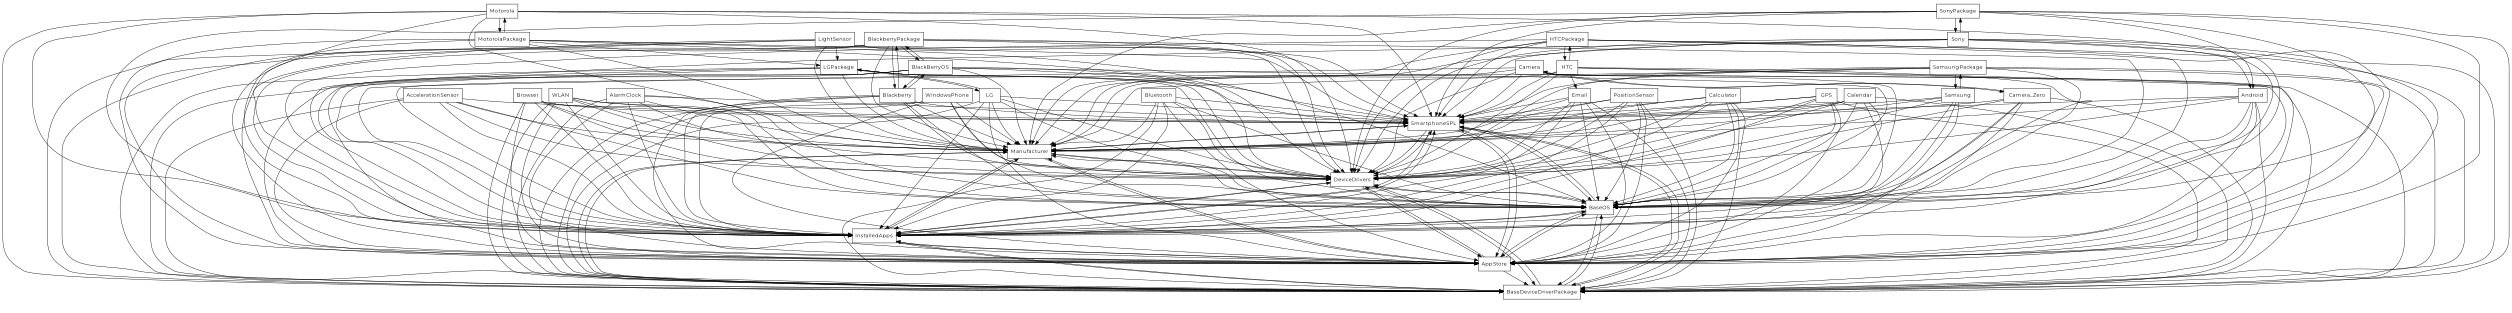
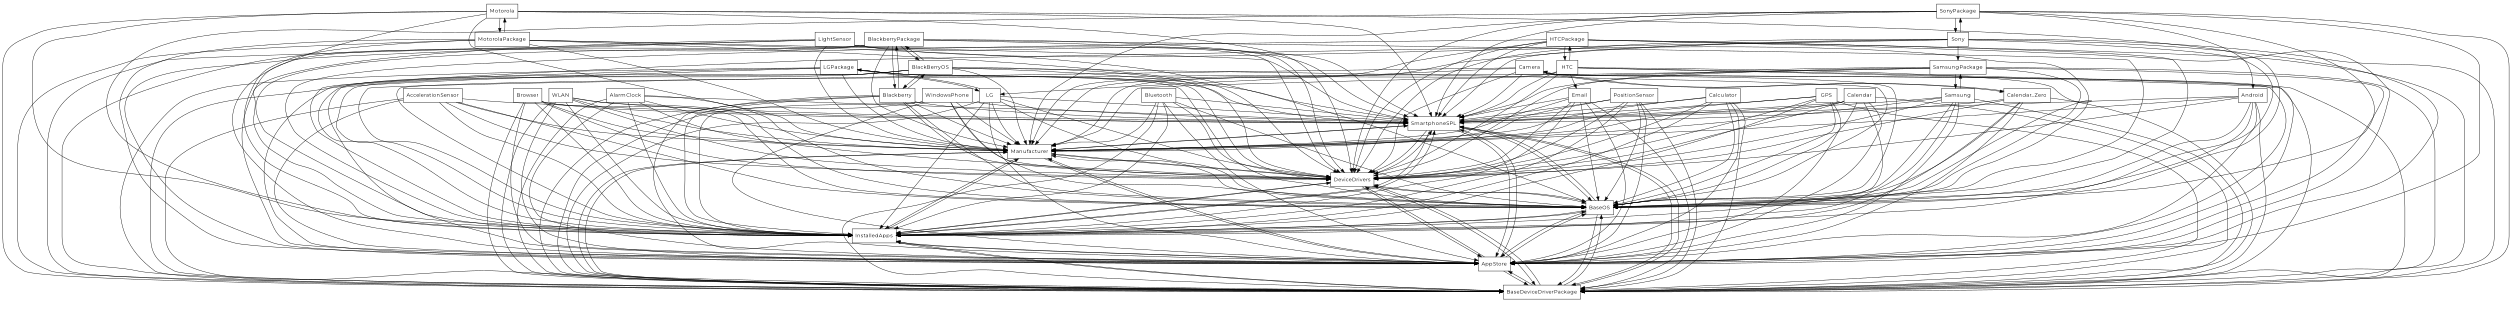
edge "Sony" -> "Android": now "Sony" -> "SamsungPackage"
edge "LightSensor" -> "LGPackage": now "LightSensor" -> "BaseOS"
edge "MotorolaPackage" -> "LGPackage": now "MotorolaPackage" -> "BaseDeviceDriverPackage"
edge "Camera" -> "Manufacturer": now "Camera" -> "LG"
node "Camera_Zero": label "Camera_Zero" -> "Calendar_Zero"
edge "WindowsPhone" -> "SmartphoneSPL": added
edge "Samsung" -> "BaseDeviceDriverPackage": added
edge "BaseDeviceDriverPackage" -> "AppStore": added
